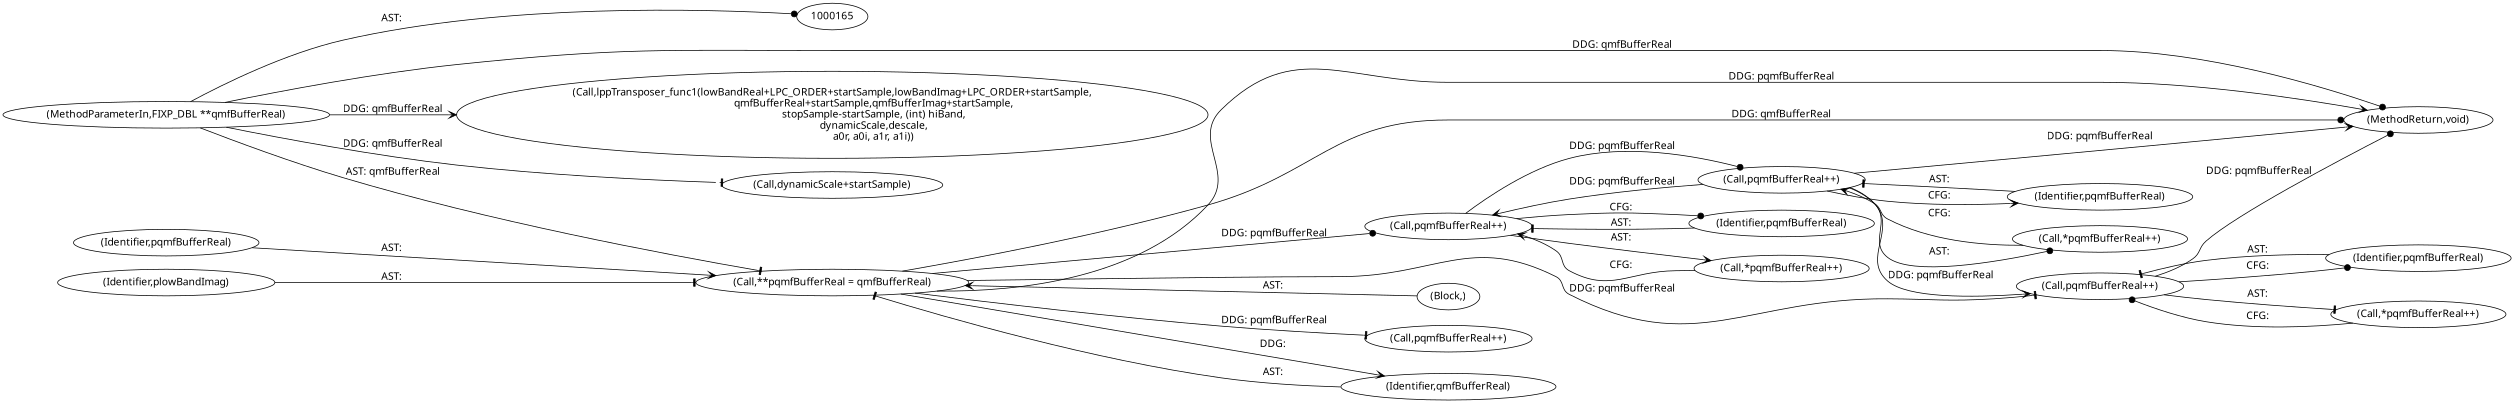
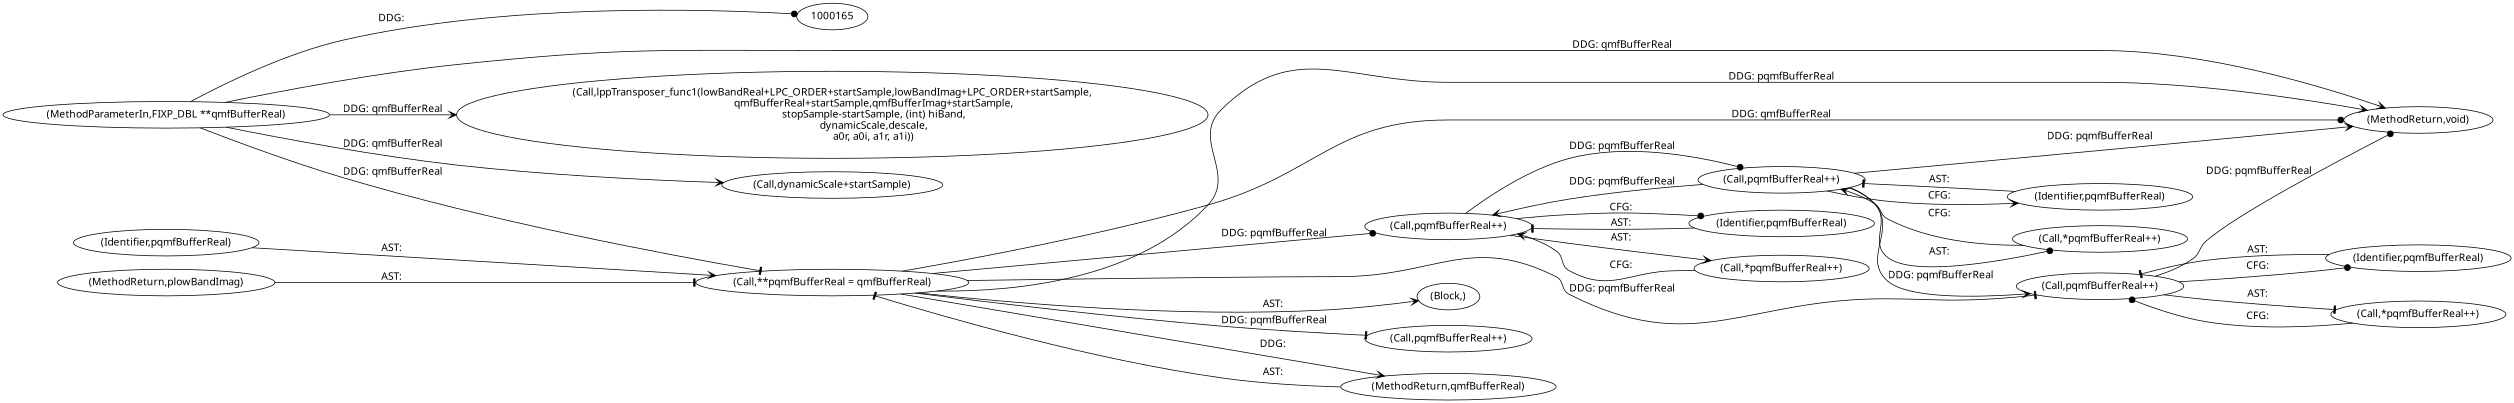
edge "(MethodParameterIn,FIXP_DBL **qmfBufferReal)" -> "1000165": label "AST: " -> "DDG: "
edge "(MethodParameterIn,FIXP_DBL **qmfBufferReal)" -> "(MethodReturn,void)": arrowhead dot -> vee
edge "(MethodParameterIn,FIXP_DBL **qmfBufferReal)" -> "(Call,dynamicScale+startSample)": arrowhead tee -> vee
edge "(MethodParameterIn,FIXP_DBL **qmfBufferReal)" -> "(Call,**pqmfBufferReal = qmfBufferReal)": label "AST: qmfBufferReal" -> "DDG: qmfBufferReal"
node "(Identifier,plowBandImag)": label "(Identifier,plowBandImag)" -> "(MethodReturn,plowBandImag)"
edge "(Block,)" -> "(Call,**pqmfBufferReal = qmfBufferReal)": reversed
node "(Identifier,qmfBufferReal)": label "(Identifier,qmfBufferReal)" -> "(MethodReturn,qmfBufferReal)"
